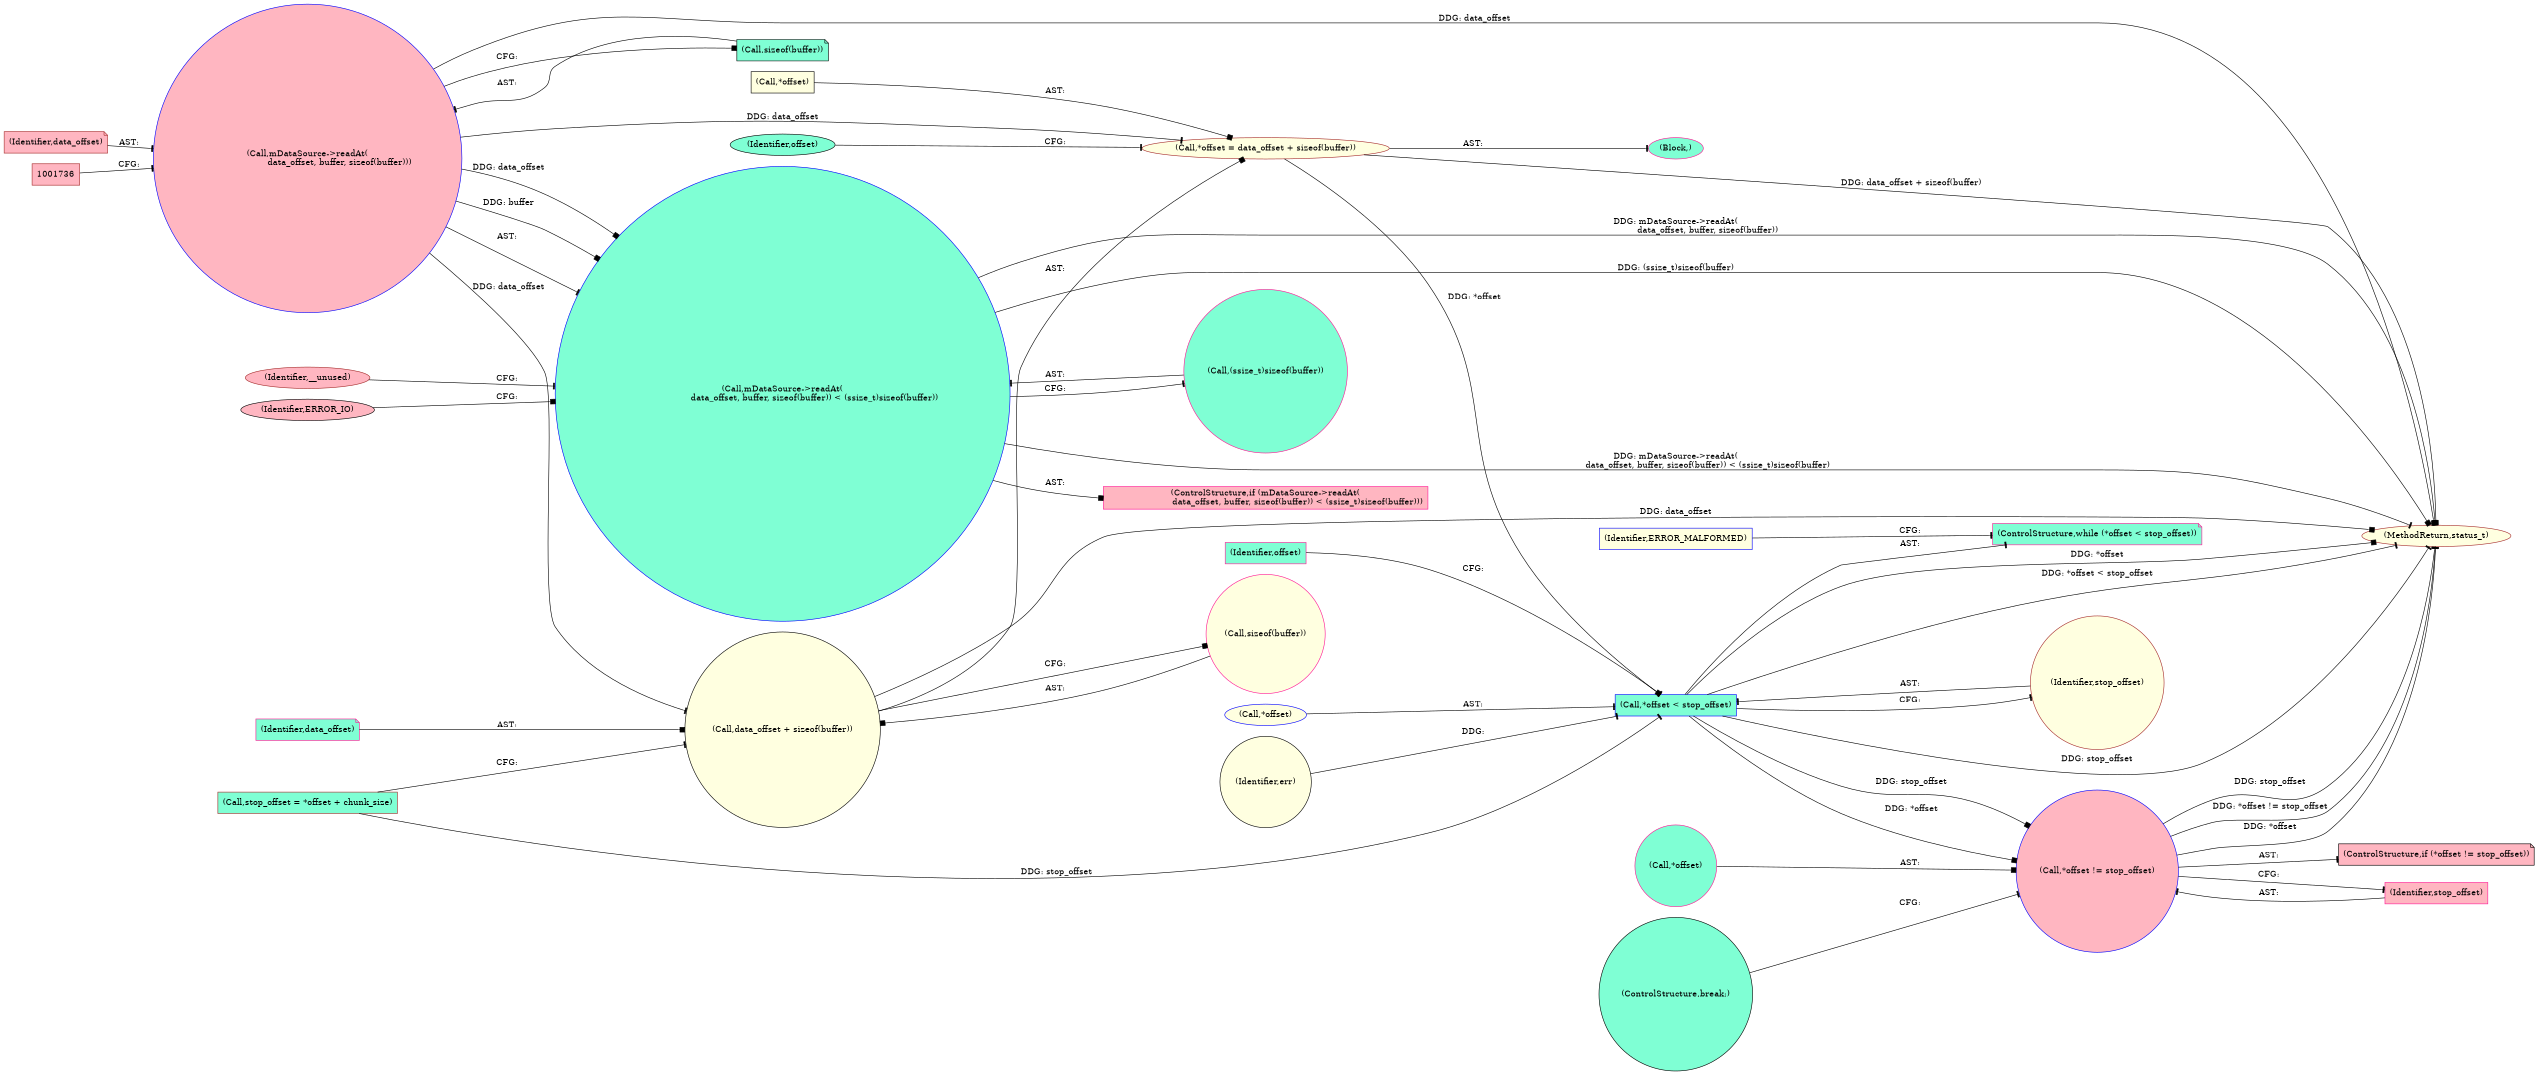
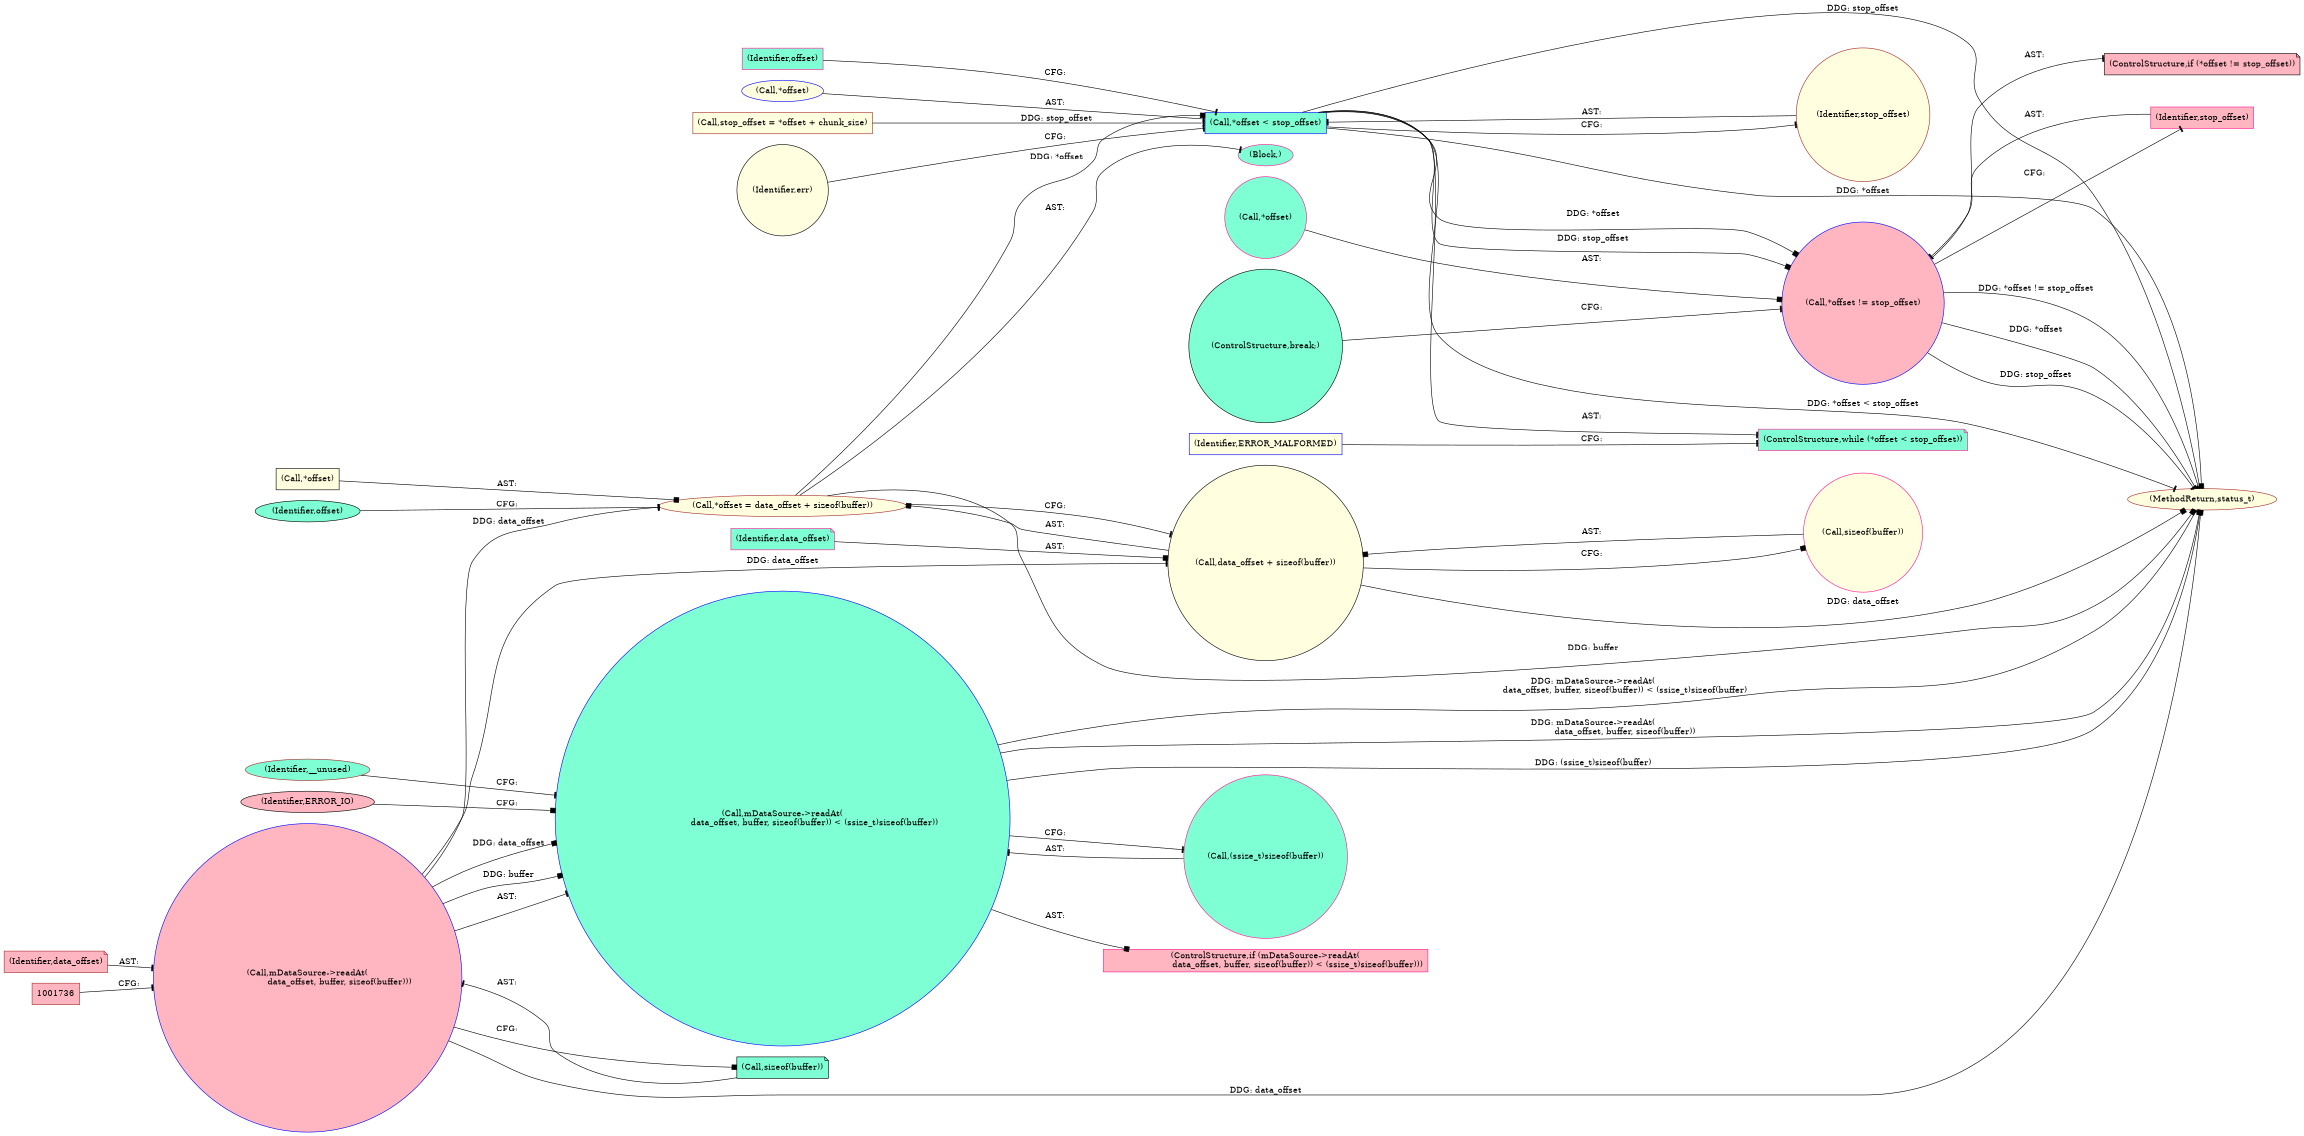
edge "(Call,*offset = data_offset + sizeof(buffer))" -> "(MethodReturn,status_t)": label "DDG: data_offset + sizeof(buffer)" -> "DDG: buffer"
node "(Identifier,__unused)": fillcolor lightpink -> aquamarine
edge "(Identifier,err)" -> "(Call,*offset < stop_offset)": label "DDG: " -> "CFG: "
edge "(Call,stop_offset = *offset + chunk_size)" -> "(Call,data_offset + sizeof(buffer))": now "(Call,*offset = data_offset + sizeof(buffer))" -> "(Call,data_offset + sizeof(buffer))"
node "(Call,stop_offset = *offset + chunk_size)": fillcolor aquamarine -> lightyellow
